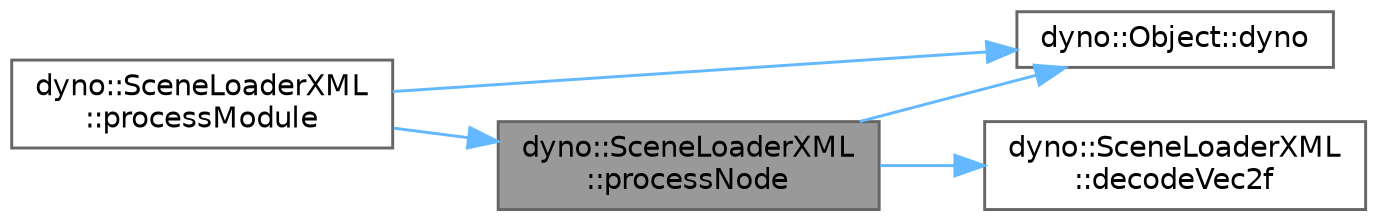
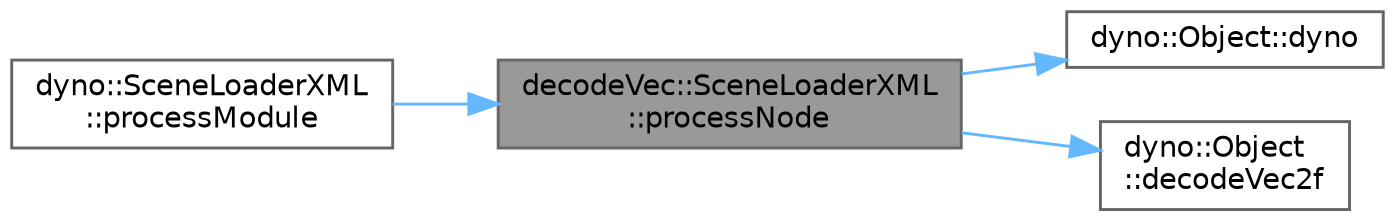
edge "dyno::SceneLoaderXML ::processModule" -> "dyno::Object::dyno": removed
node "dyno::SceneLoaderXML ::processNode": label "dyno::SceneLoaderXML ::processNode" -> "decodeVec::SceneLoaderXML ::processNode"
node "dyno::SceneLoaderXML ::decodeVec2f": label "dyno::SceneLoaderXML ::decodeVec2f" -> "dyno::Object ::decodeVec2f"
